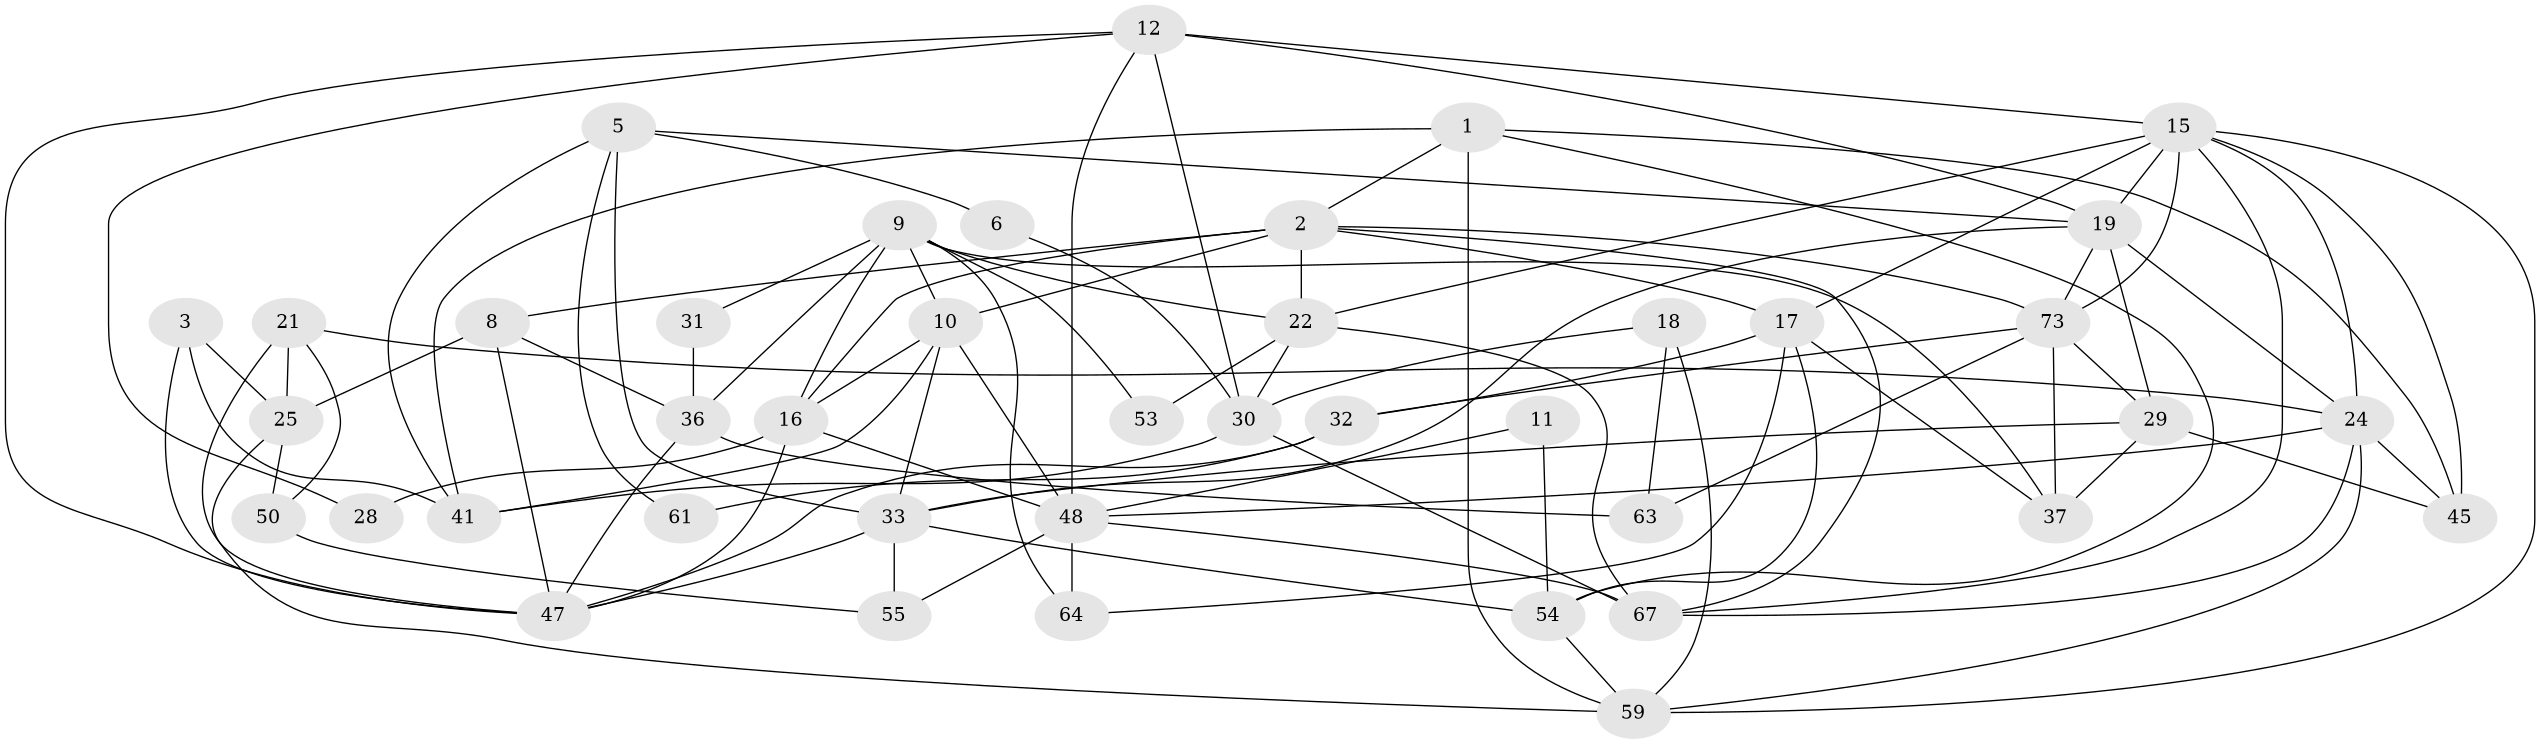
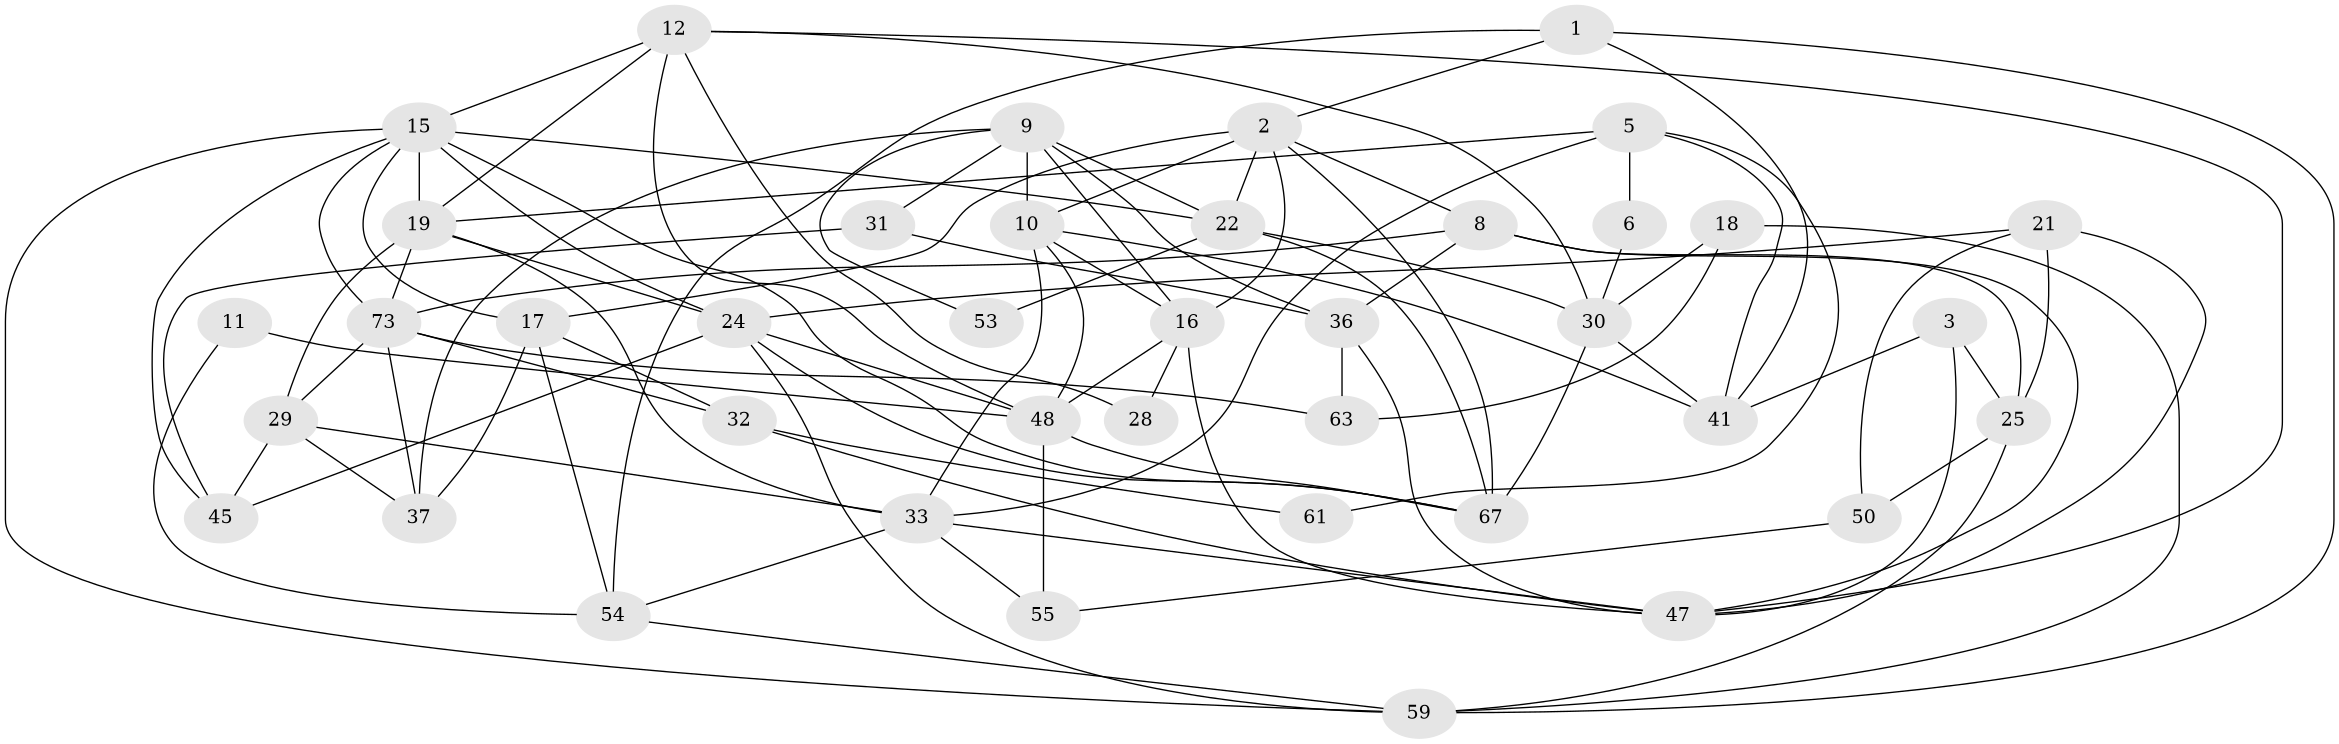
edge "1" -- "45": now "31" -- "45"
edge "2" -- "73": now "8" -- "73"
node "64": removed
